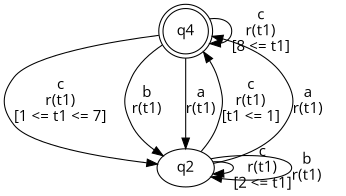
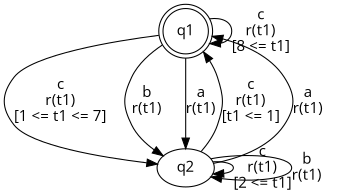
node "q4": label "q4" -> "q1"
